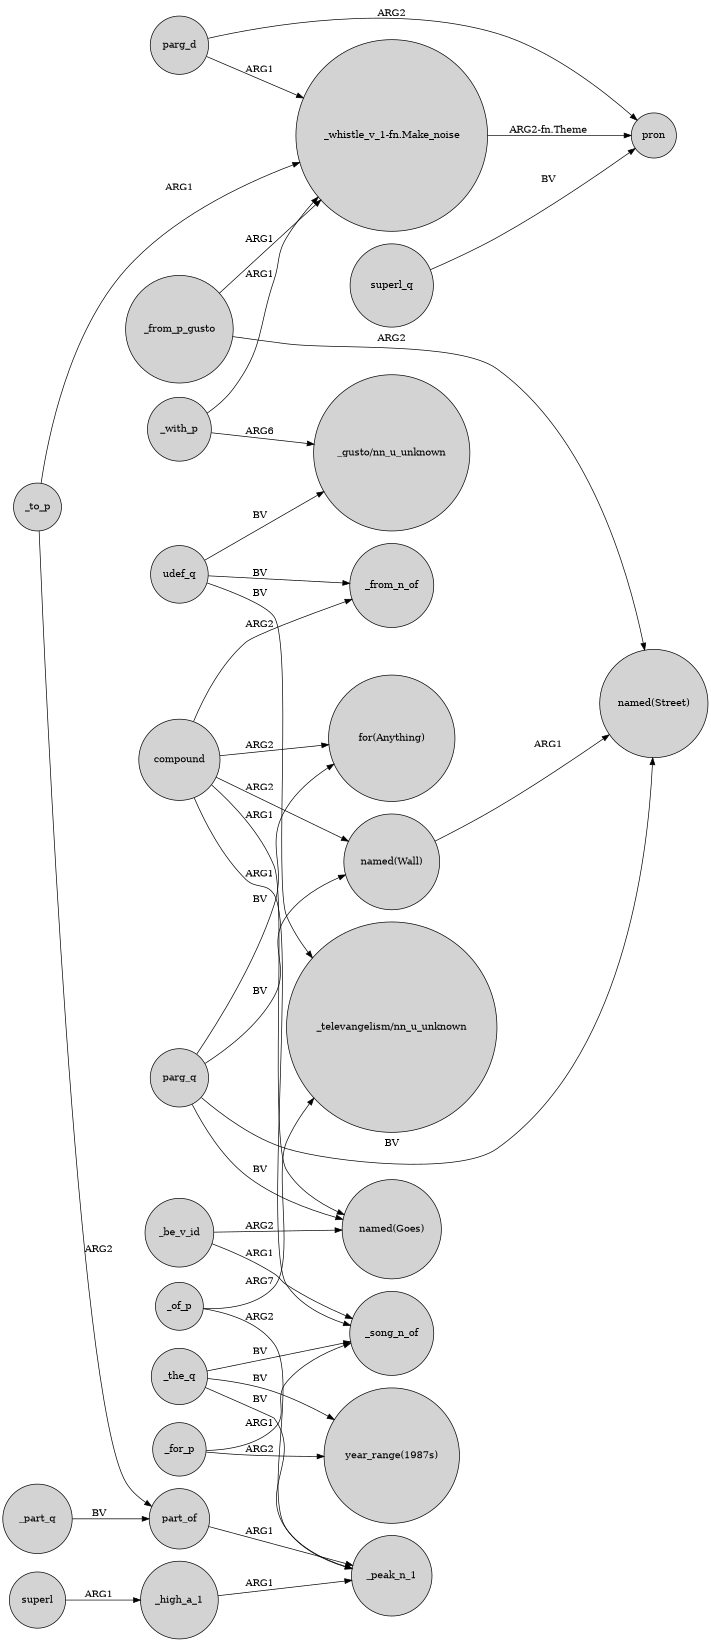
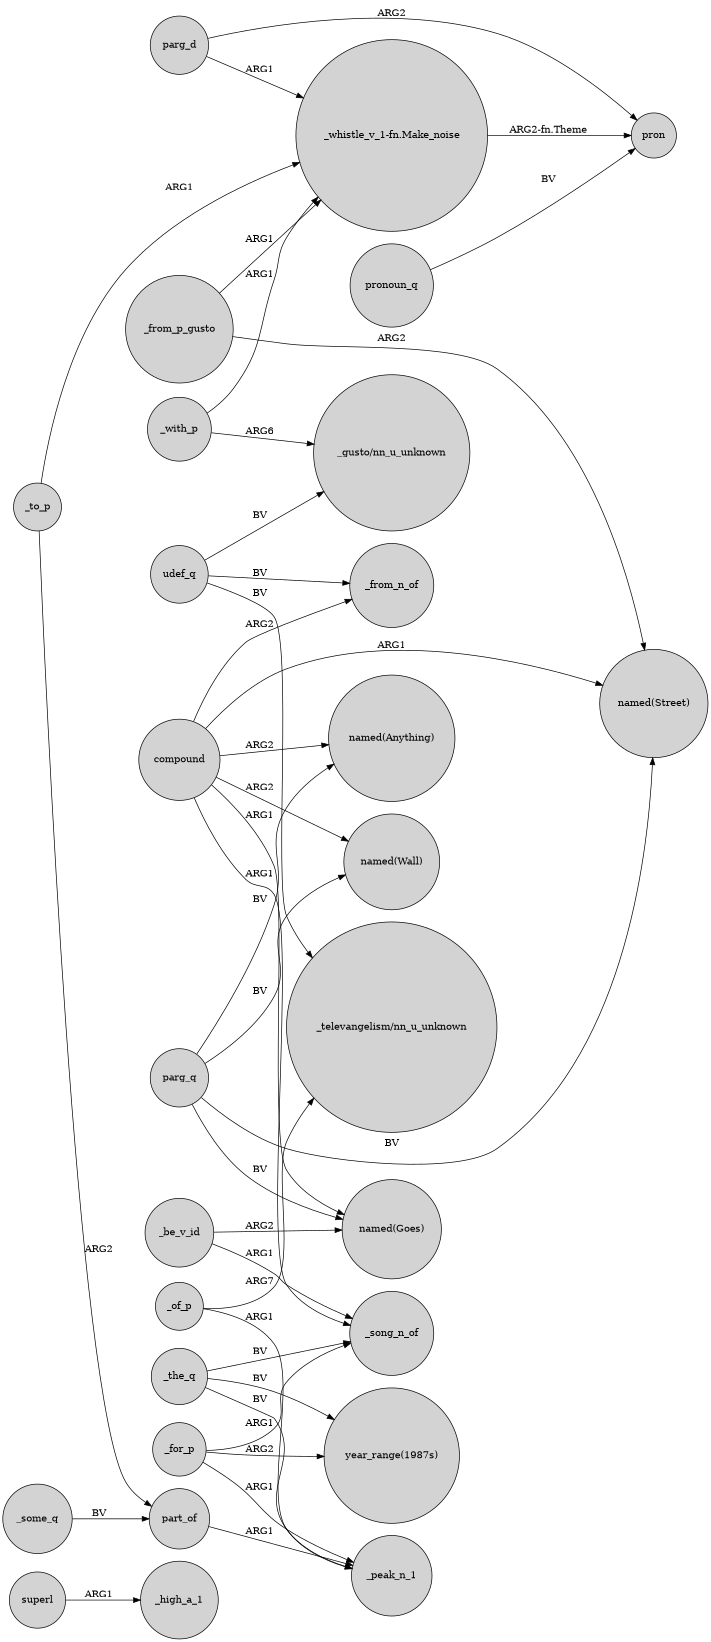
node "superl_q": label "superl_q" -> "pronoun_q"
node "for(Anything)": label "for(Anything)" -> "named(Anything)"
edge "named(Wall)" -> "named(Street)": now "compound" -> "named(Street)"
edge "_of_p" -> "_peak_n_1": label "ARG2" -> "ARG1"
node "_part_q": label "_part_q" -> "_some_q"
edge "_high_a_1" -> "_peak_n_1": now "_for_p" -> "_peak_n_1"
